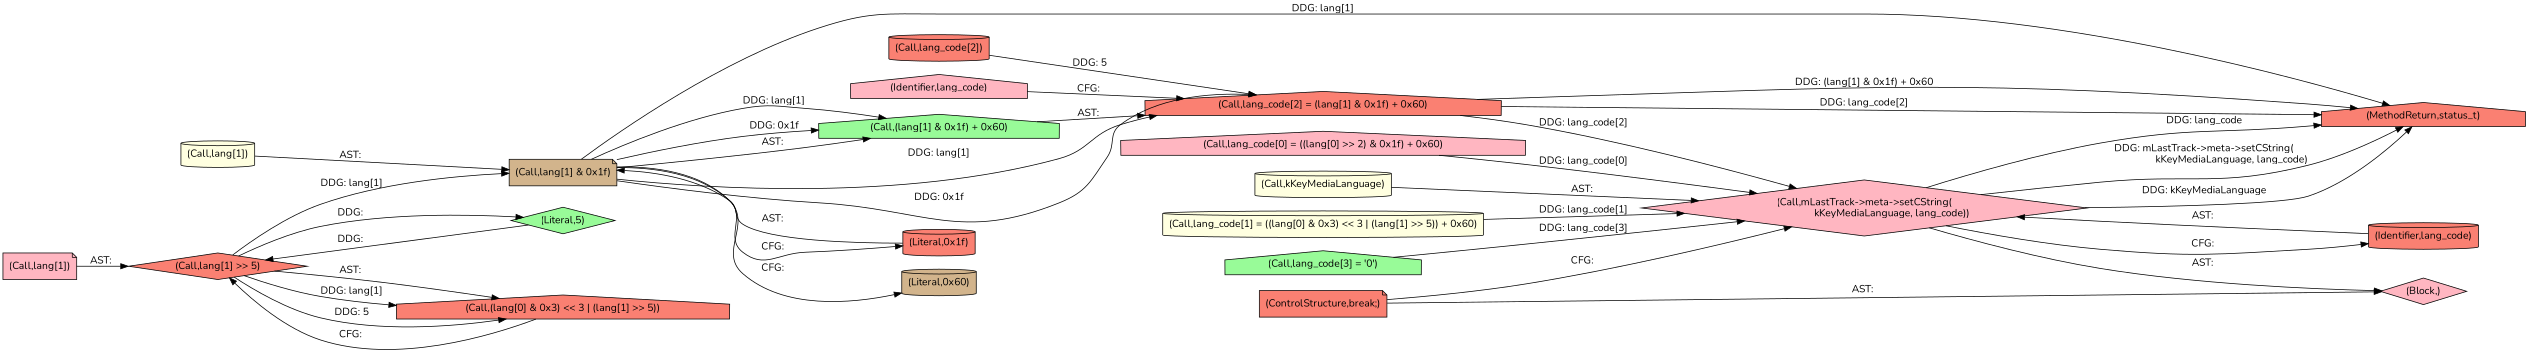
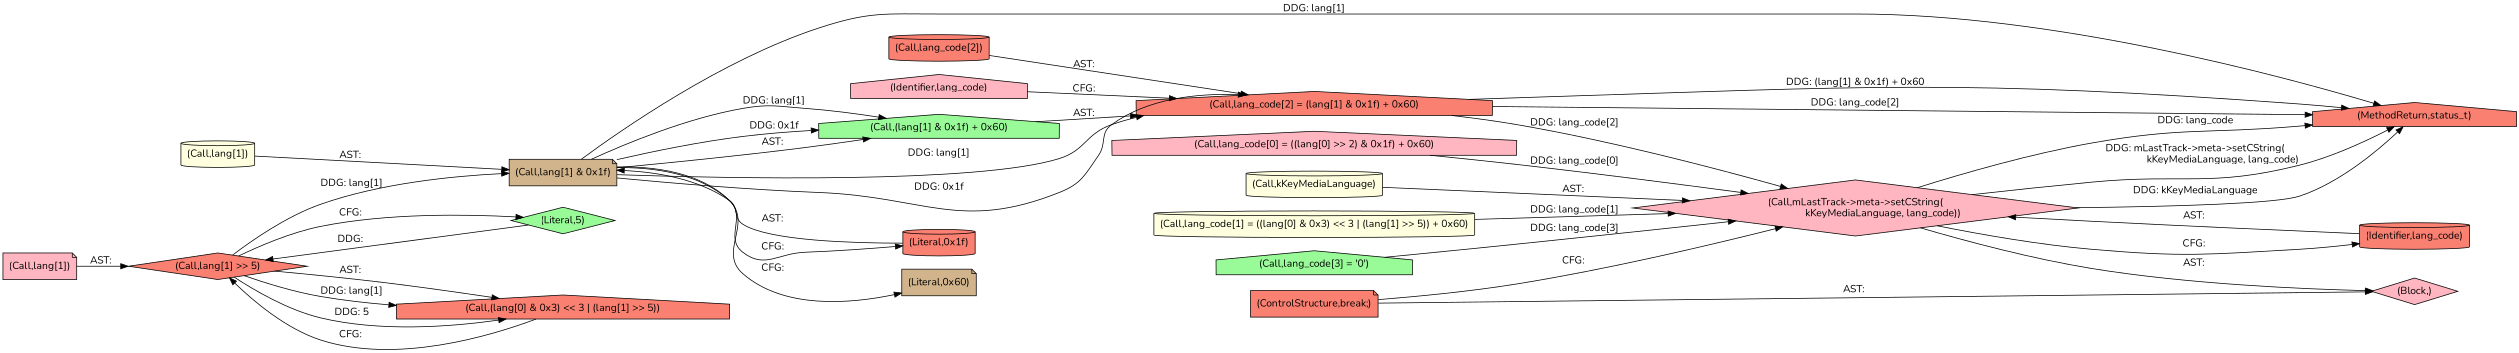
edge "(Call,lang_code[2])" -> "(Call,lang_code[2] = (lang[1] & 0x1f) + 0x60)": label "DDG: 5" -> "AST: "
edge "(Call,lang[1] >> 5)" -> "(Literal,5)": label "DDG: " -> "CFG: "
node "(Literal,0x60)": shape cylinder -> note
